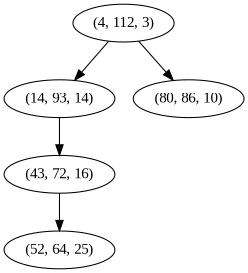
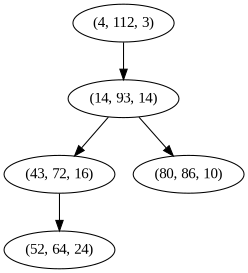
edge "(4, 112, 3)" -> "(80, 86, 10)": now "(14, 93, 14)" -> "(80, 86, 10)"
node "(52, 64, 25)": label "(52, 64, 25)" -> "(52, 64, 24)"
